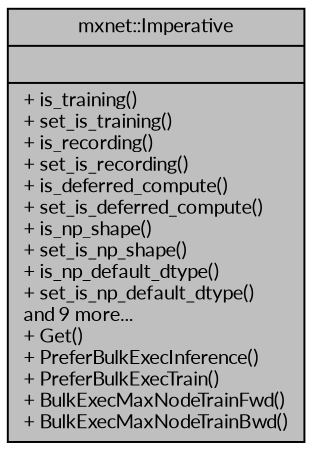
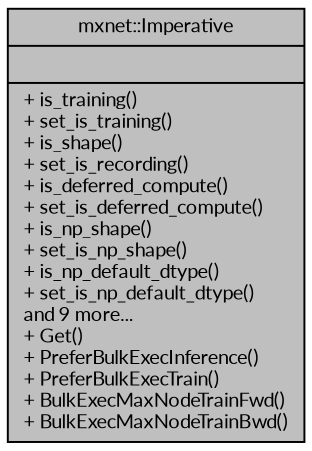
node "mxnet::Imperative": text "+ is_recording()" -> "+ is_shape()"
